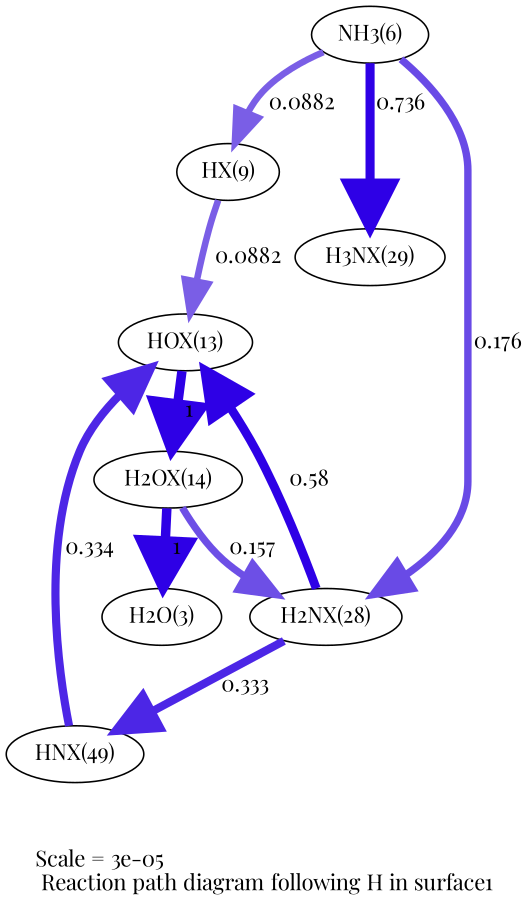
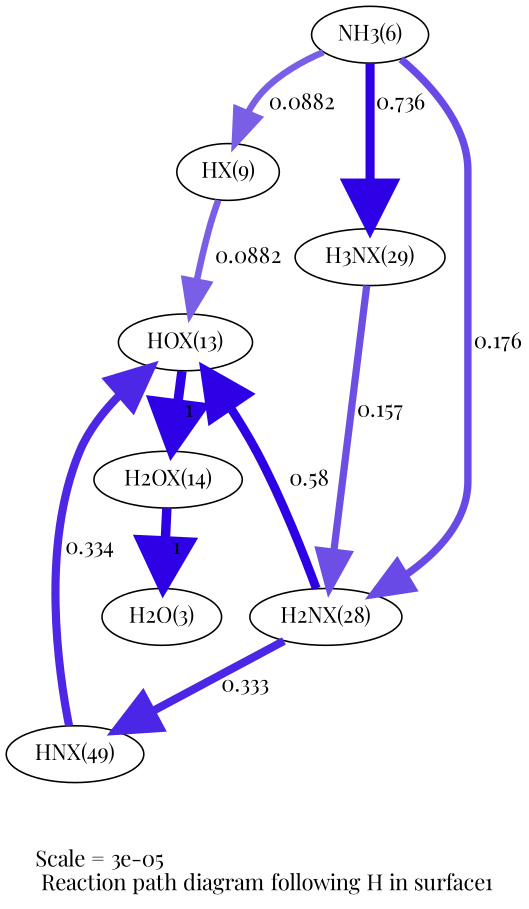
edge "H2OX(14)" -> "H2NX(28)": now "H3NX(29)" -> "H2NX(28)"
